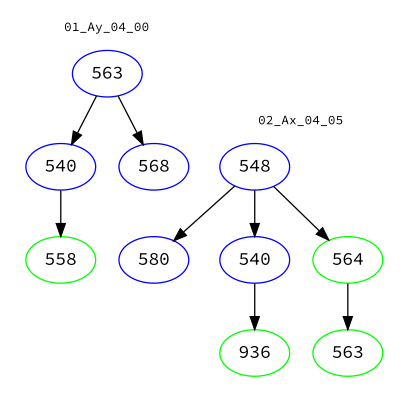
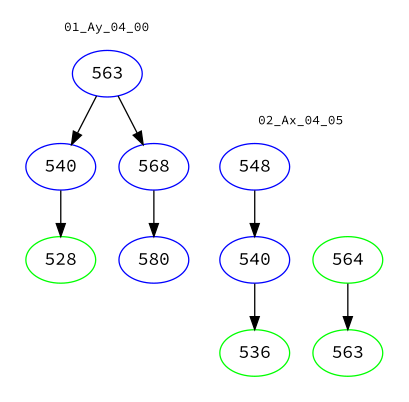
edge "548" -> "580": now "568" -> "580"
edge "548" -> "564": removed
node "558": label "558" -> "528"
node "936": label "936" -> "536"
